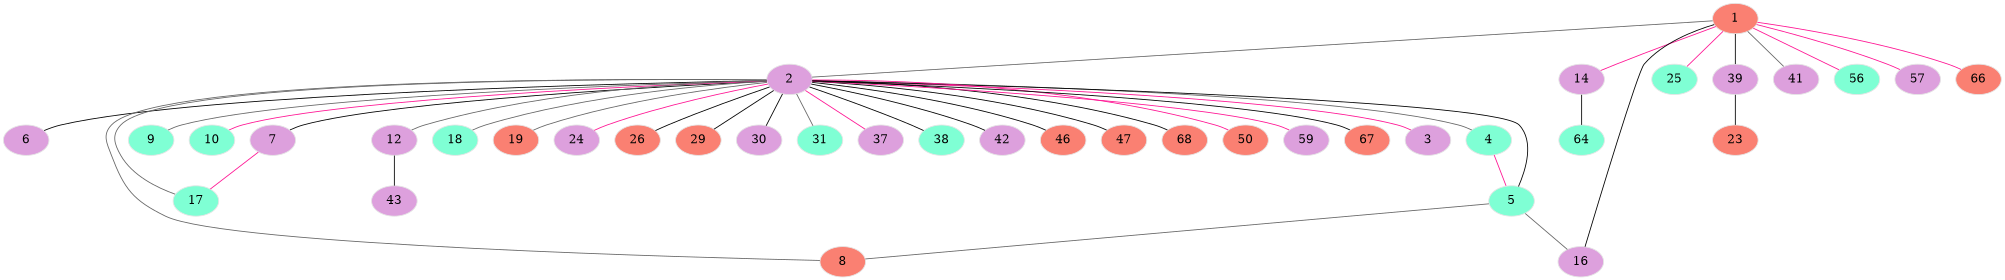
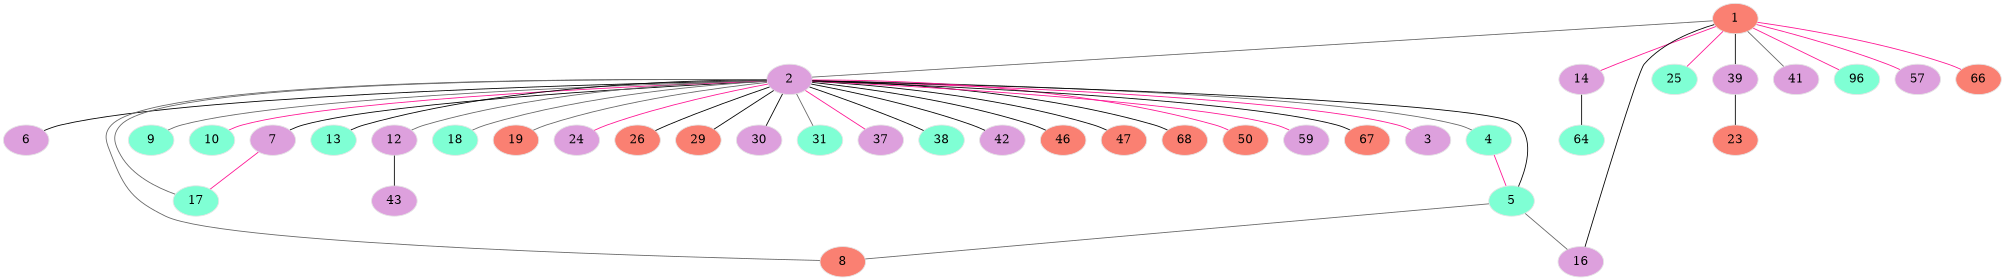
node "56": label "56" -> "96"
node "13": added
